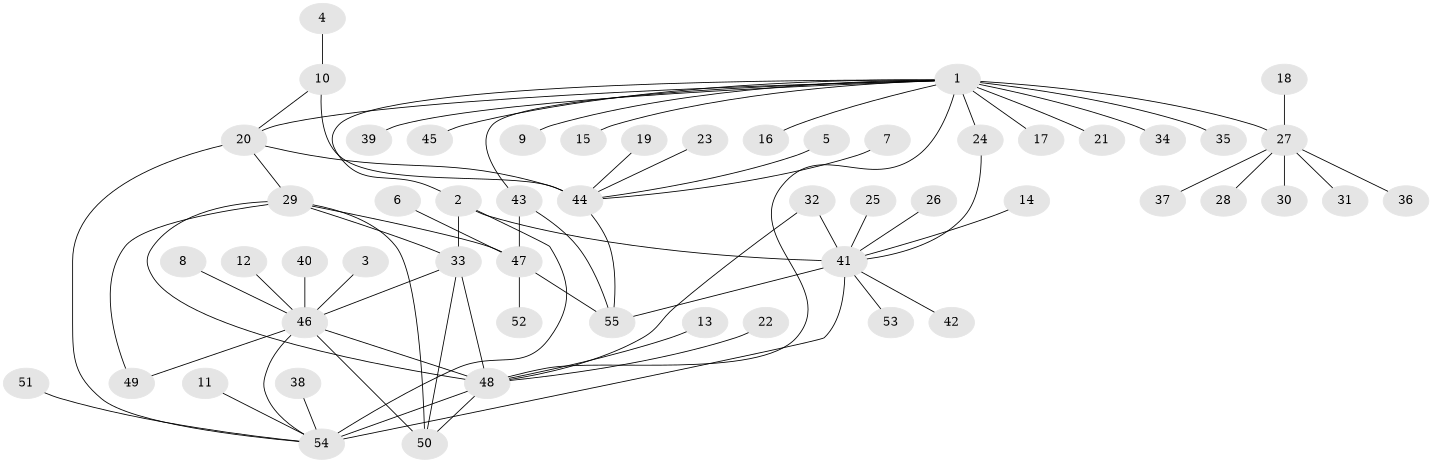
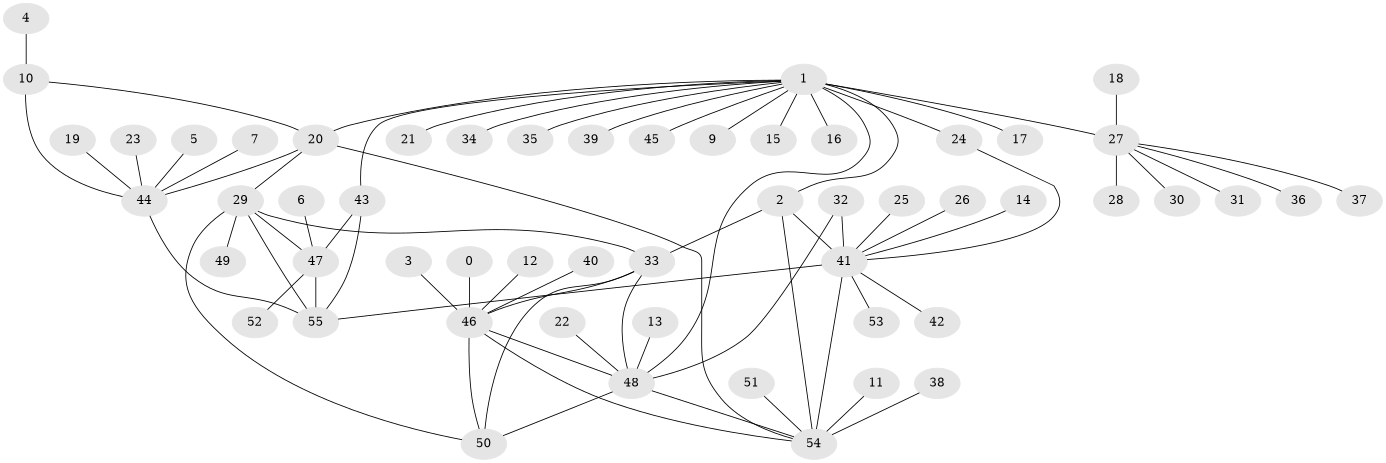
node "8": label "8" -> "0"
edge "29" -- "48": now "29" -- "55"
edge "46" -- "49": removed
